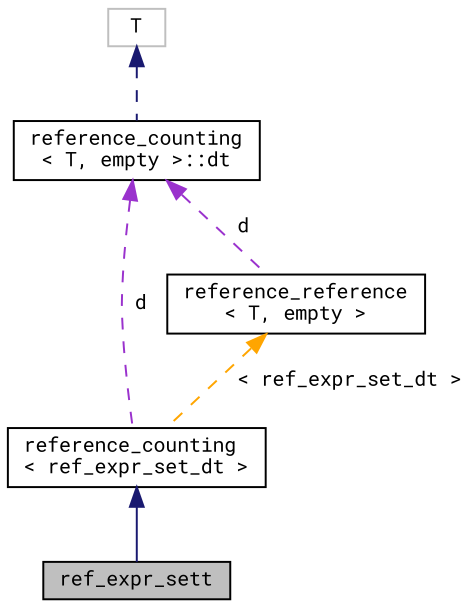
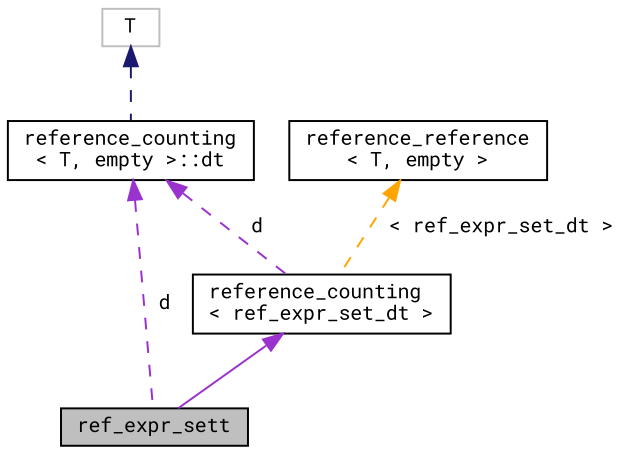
edge "reference_reference < T, empty >" -> "reference_counting < T, empty >::dt": now "ref_expr_sett" -> "reference_counting < T, empty >::dt"
edge "ref_expr_sett" -> "reference_counting < ref_expr_set_dt >": color midnightblue -> darkorchid3
